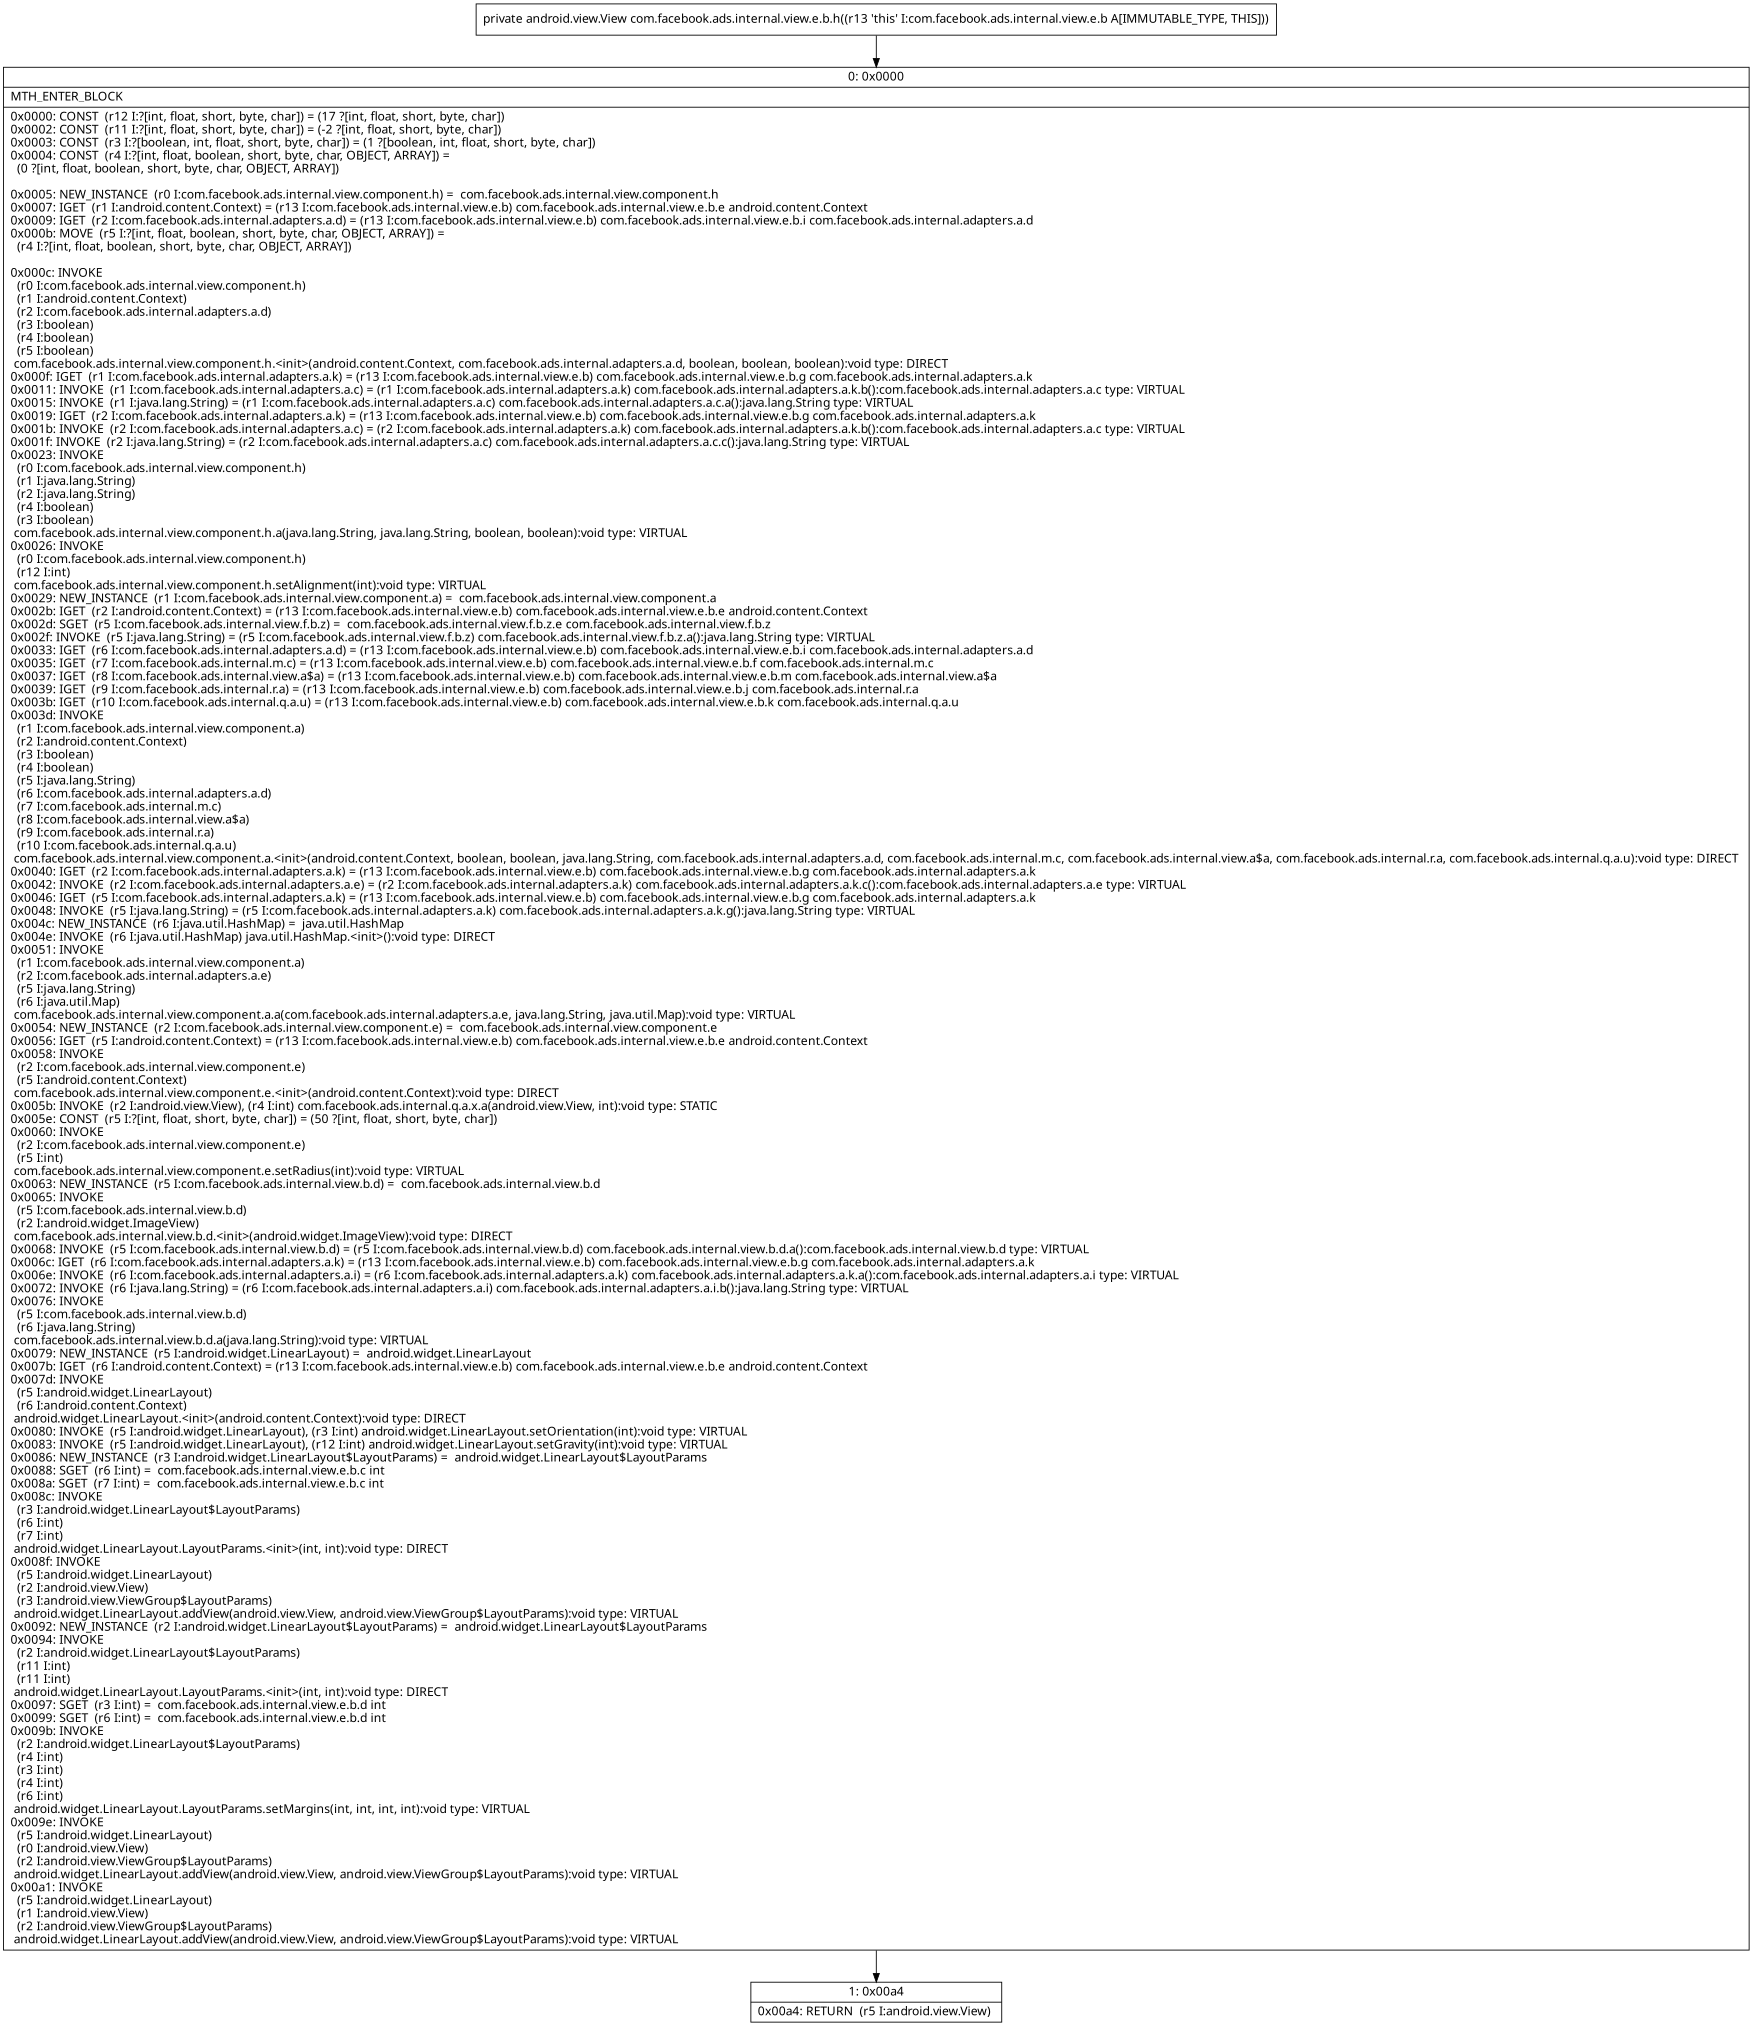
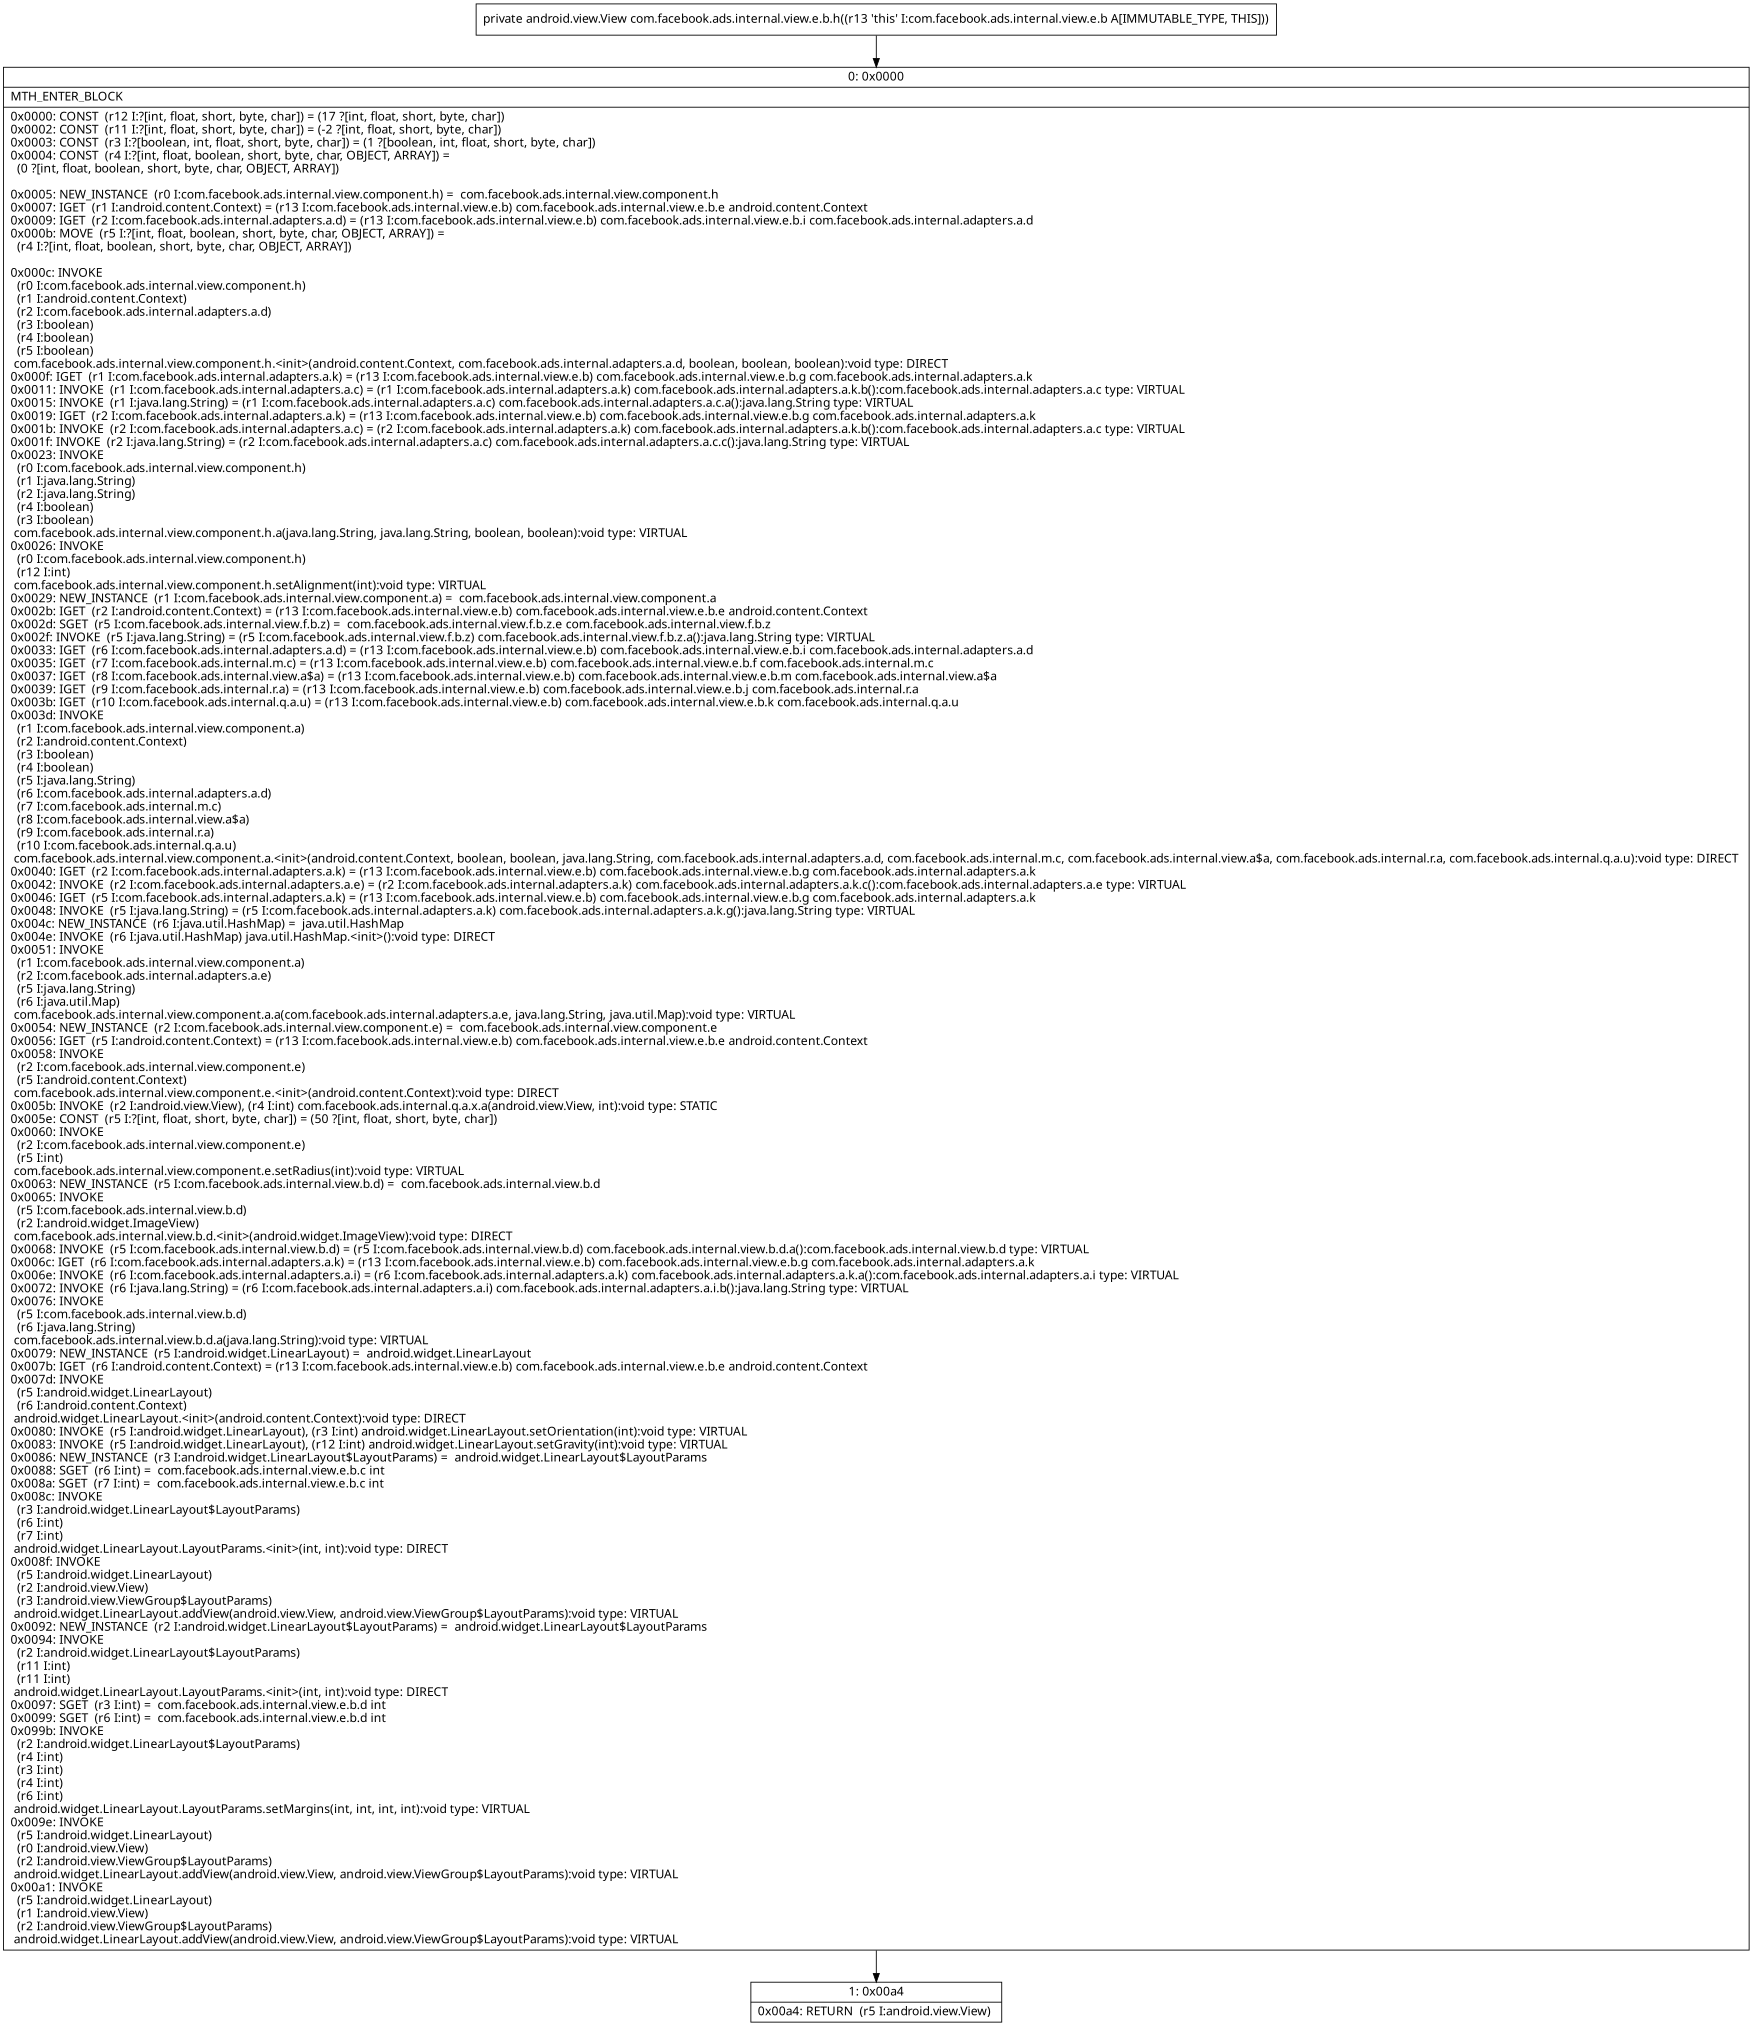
node "0: 0x0000": text "0x009b: INVOKE" -> "0x099b: INVOKE"
